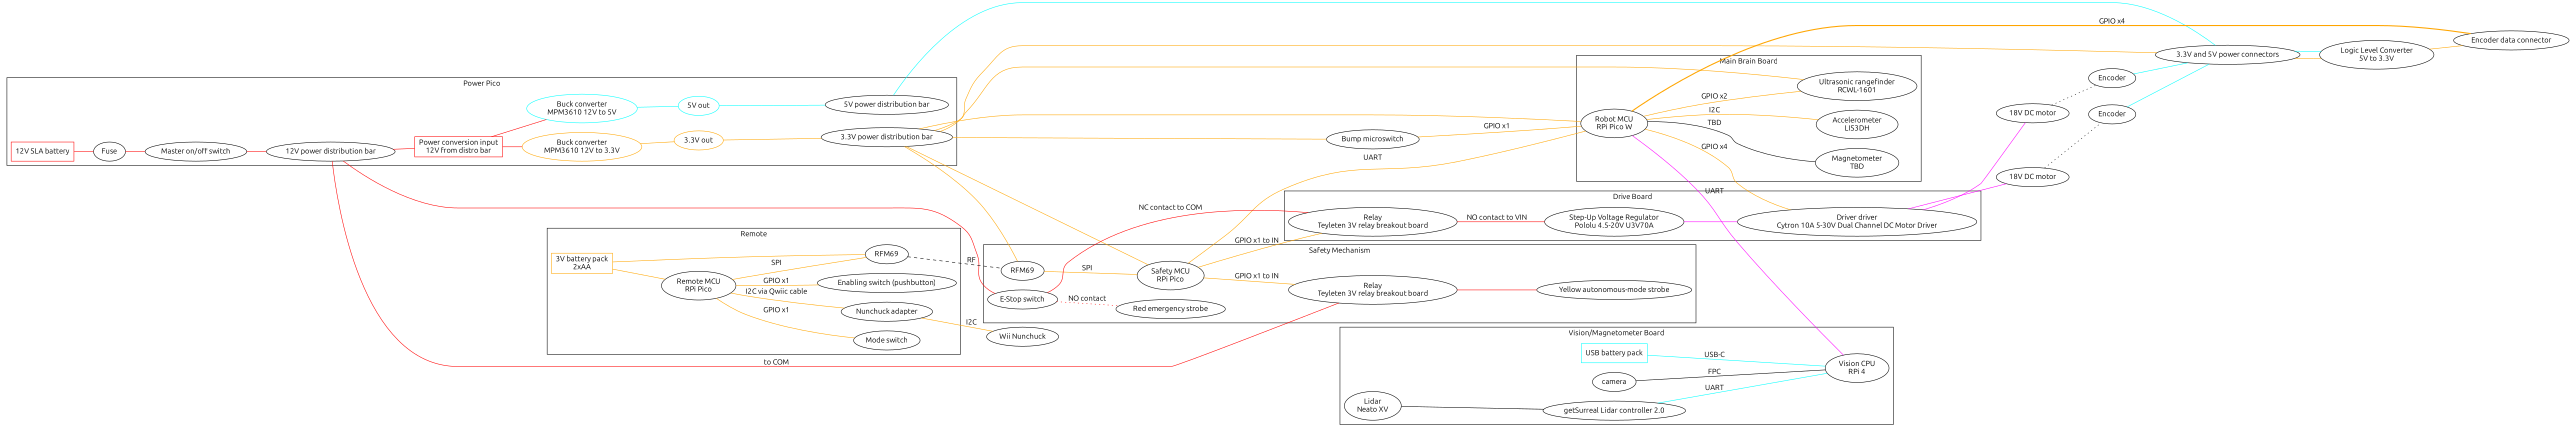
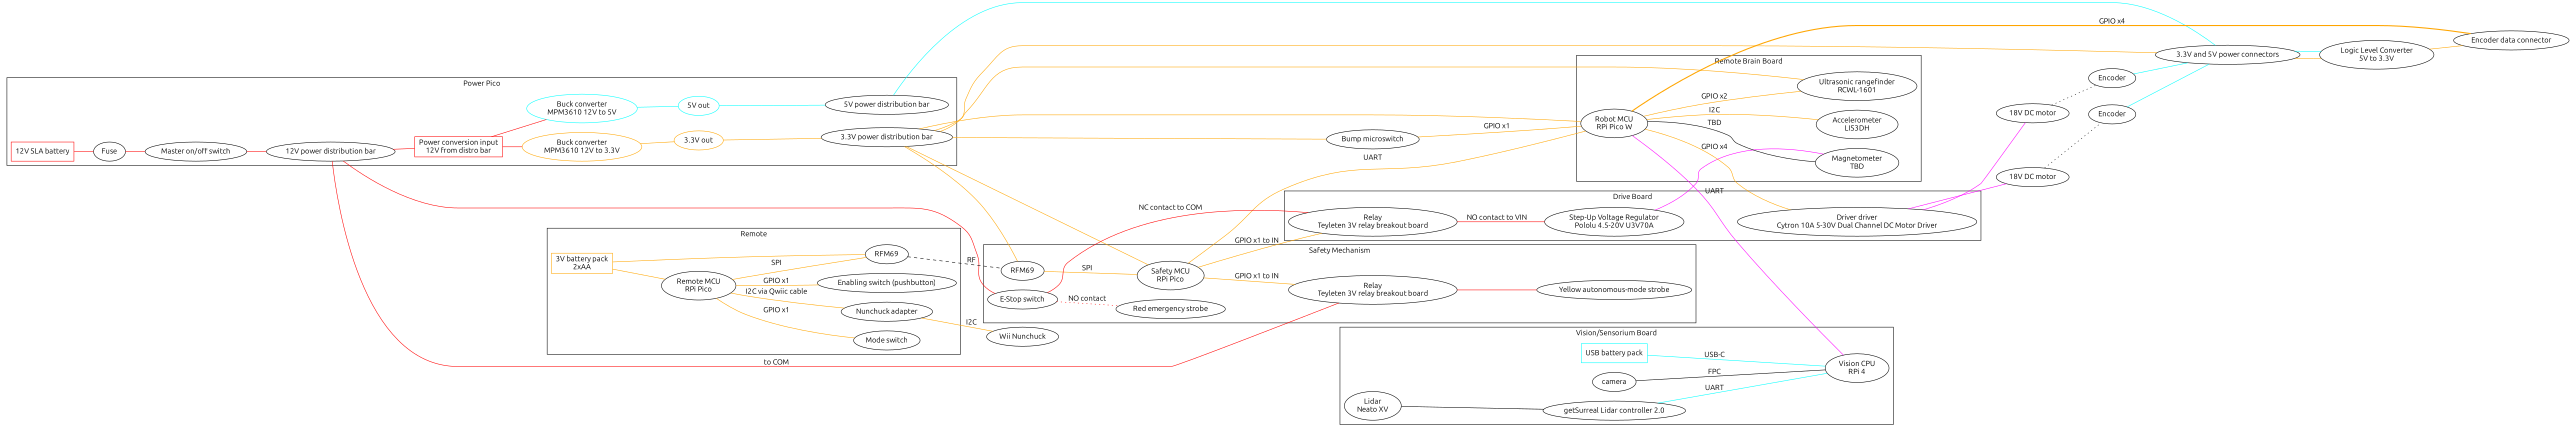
cluster "Main Brain Board": label "Main Brain Board" -> "Remote Brain Board"
edge "Step-Up Voltage Regulator Pololu 4.5-20V U3V70A" -- "Driver driver Cytron 10A 5-30V Dual Channel DC Motor Driver": now "Step-Up Voltage Regulator Pololu 4.5-20V U3V70A" -- "Magnetometer TBD"
cluster "Vision/Magnetometer Board": label "Vision/Magnetometer Board" -> "Vision/Sensorium Board"
